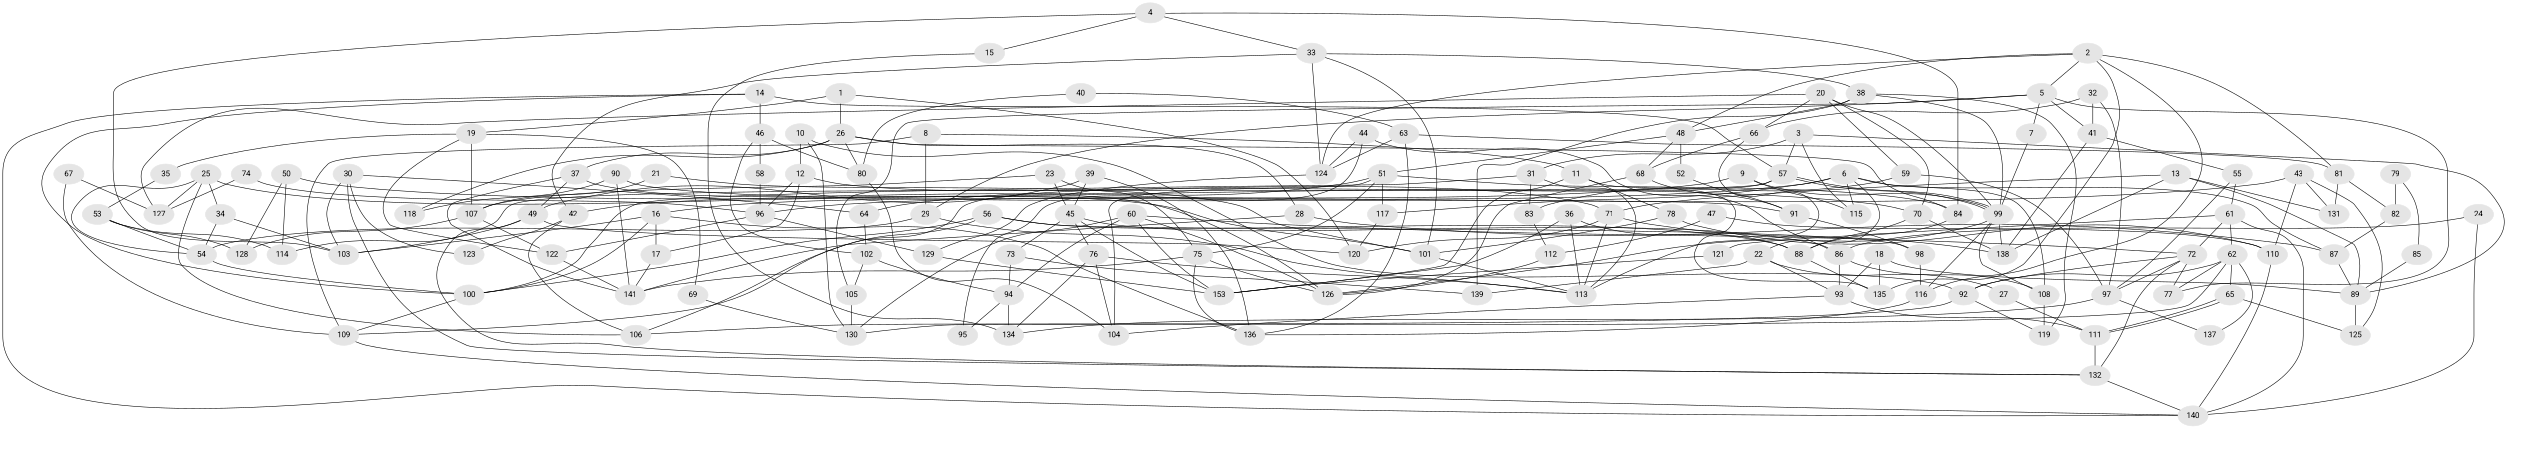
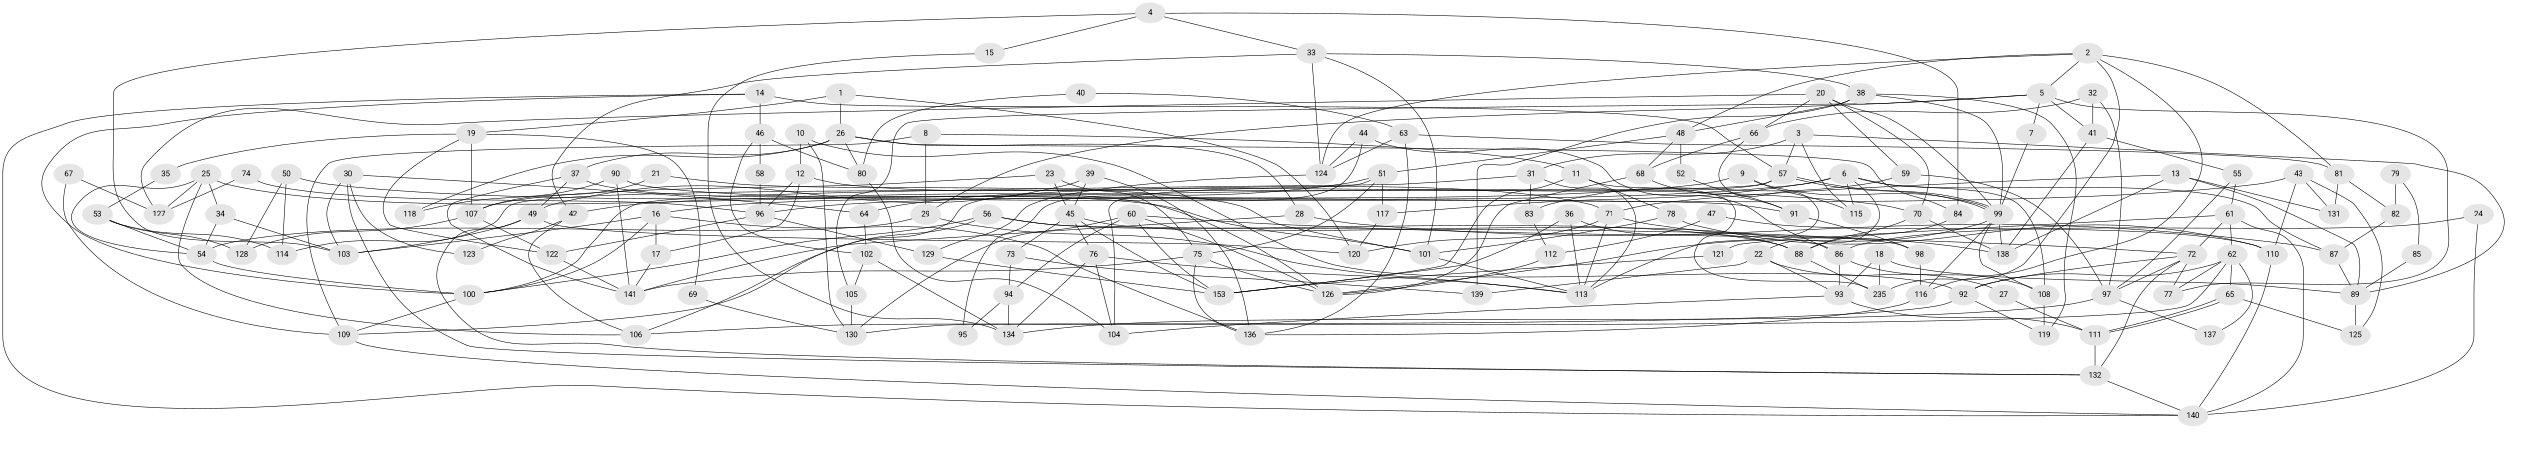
edge "51" -- "84": removed
edge "102" -- "94": now "102" -- "134"
node "135": label "135" -> "235"
